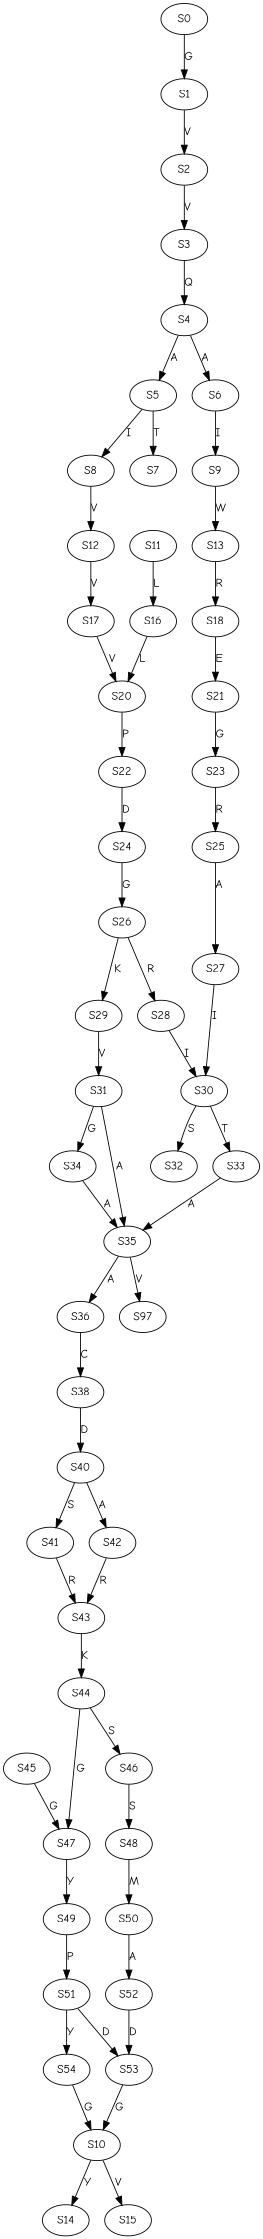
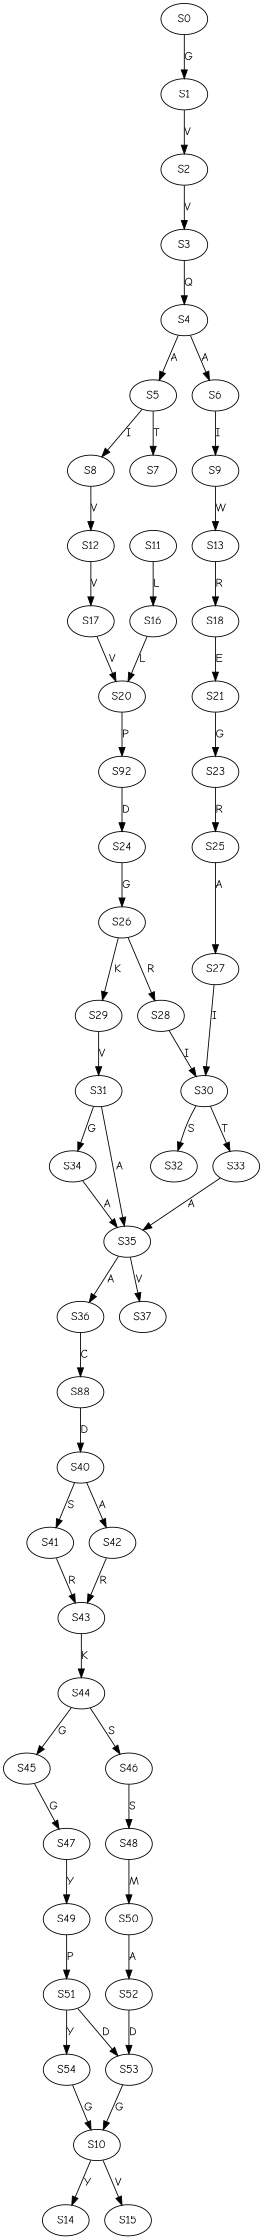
node "S22": label "S22" -> "S92"
node "S97": label "S97" -> "S37"
node "S38": label "S38" -> "S88"
edge "S44" -> "S47": now "S44" -> "S45"
